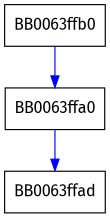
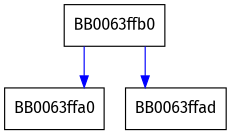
edge "BB0063ffa0" -> "BB0063ffad": now "BB0063ffb0" -> "BB0063ffad"
